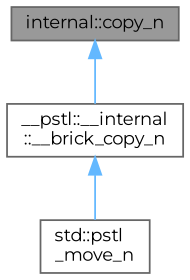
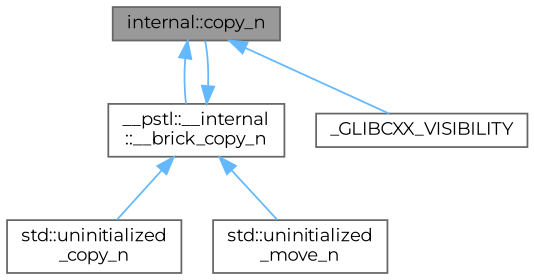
edge "internal::copy_n" -> "__pstl::__internal ::__brick_copy_n": added
node "_GLIBCXX_VISIBILITY": added
node "std::uninitialized _copy_n": added
node "std::pstl _move_n": label "std::pstl _move_n" -> "std::uninitialized _move_n"
